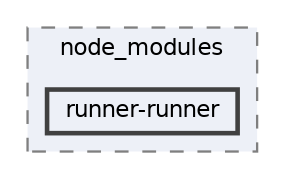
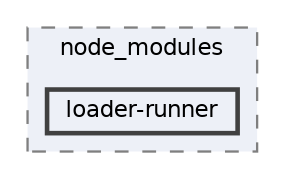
node "runner-runner": label "runner-runner" -> "loader-runner"
